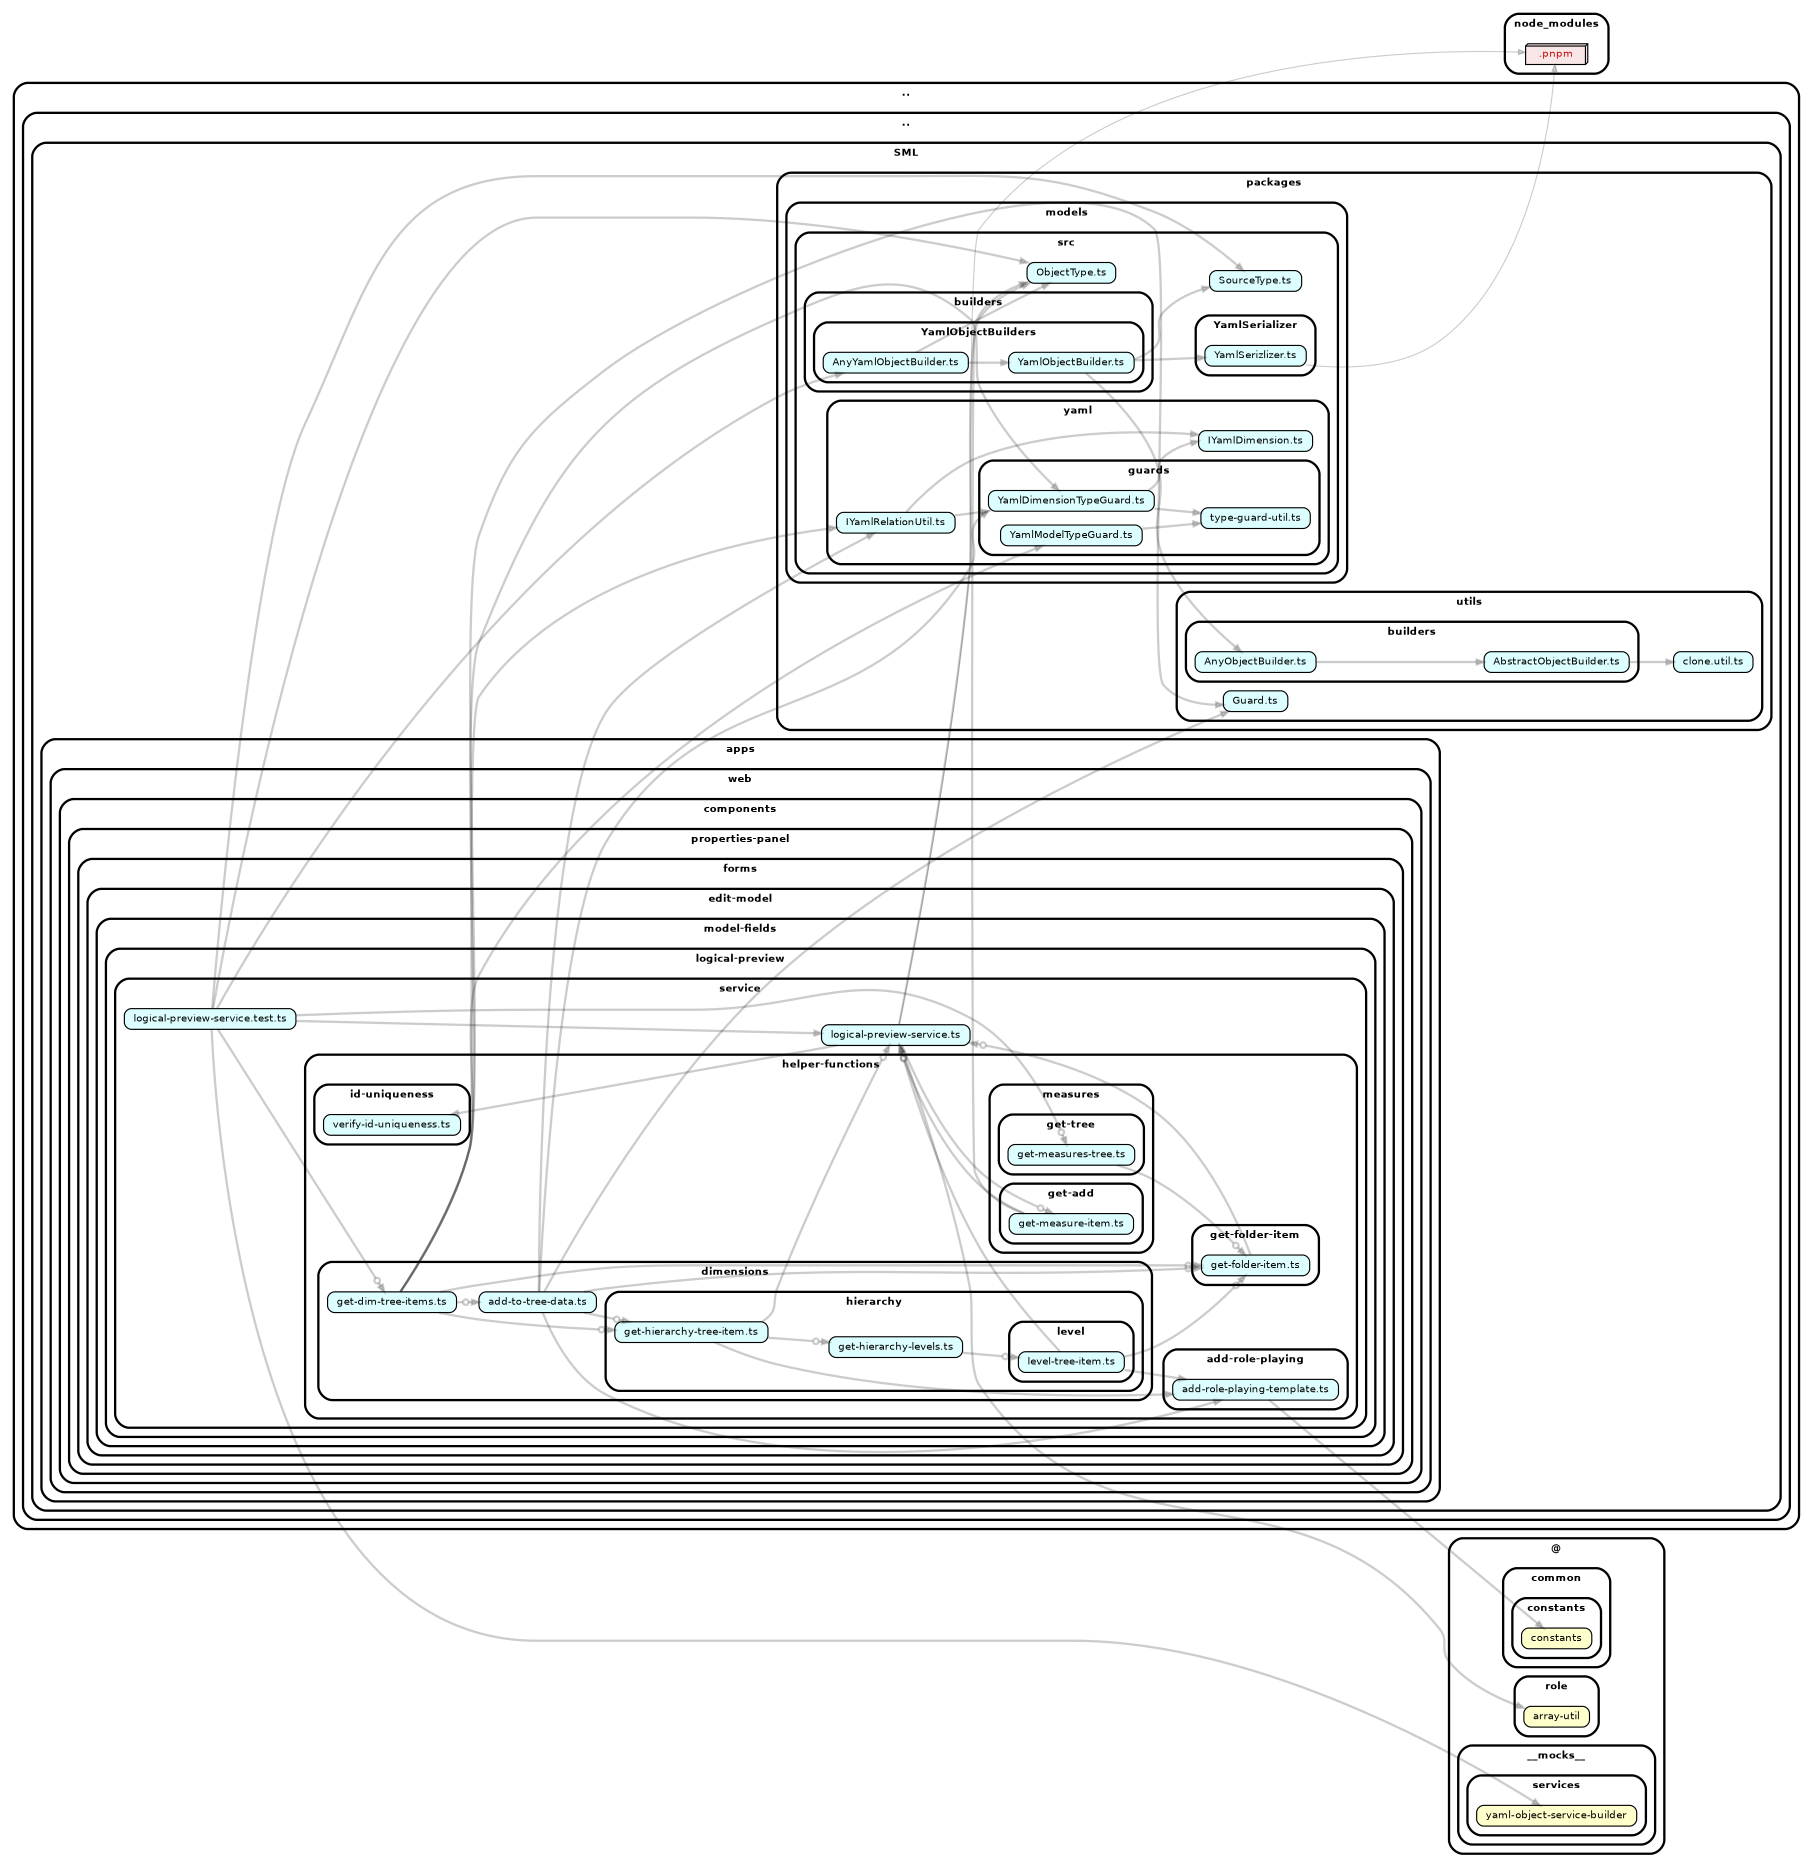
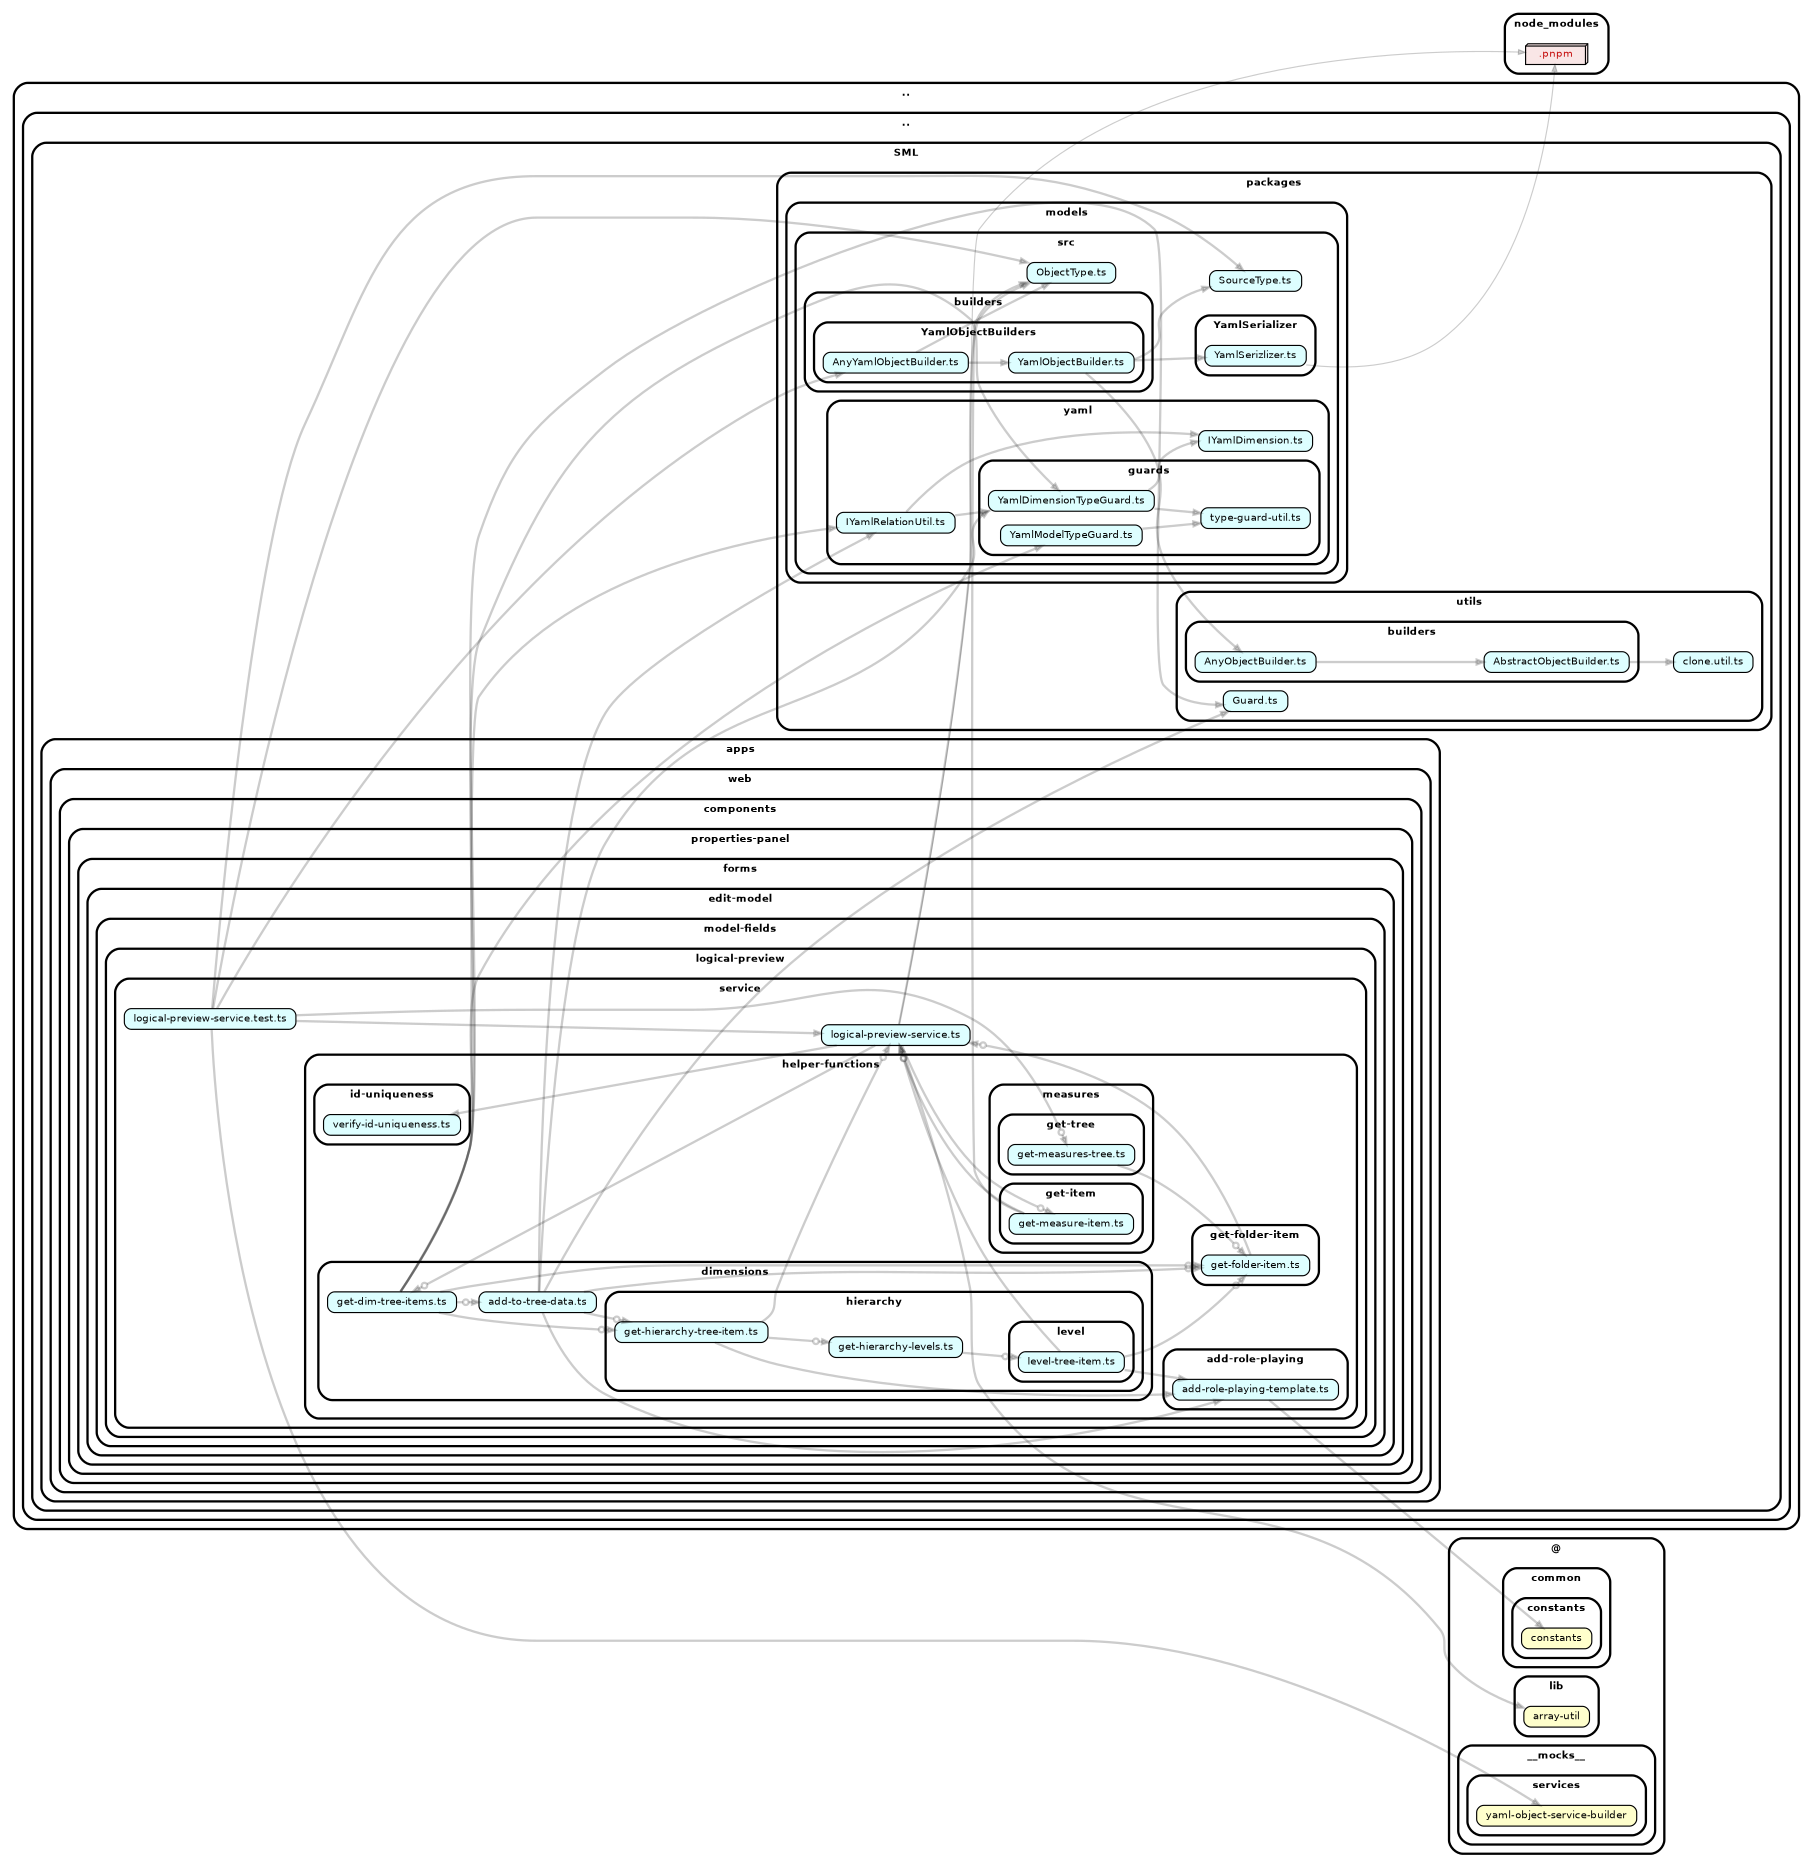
edge "logical-preview-service.test.ts" -> "get-dim-tree-items.ts": now "logical-preview-service.ts" -> "get-dim-tree-items.ts"
cluster "get-add": label "get-add" -> "get-item"
cluster "role": label "role" -> "lib"
